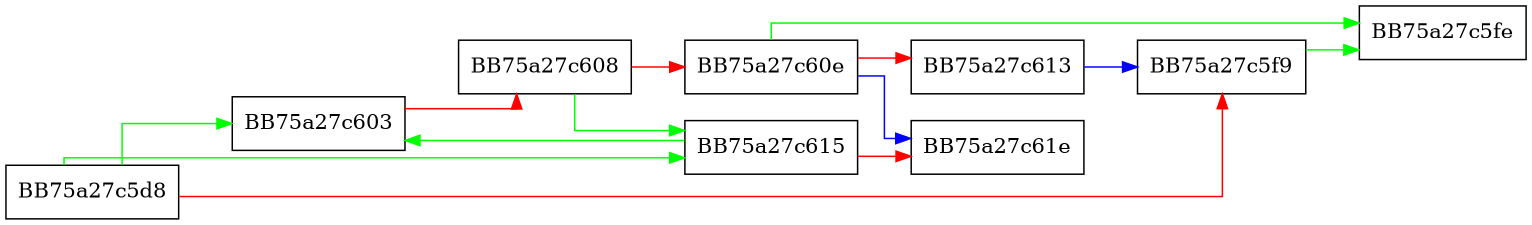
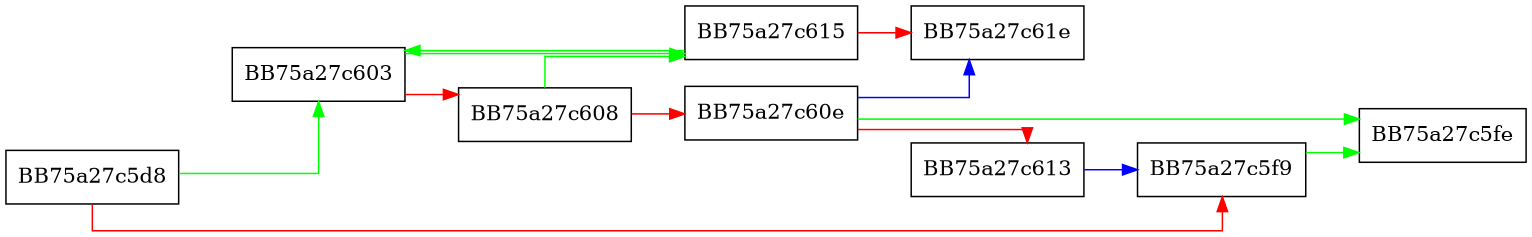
edge "BB75a27c5d8" -> "BB75a27c615": now "BB75a27c603" -> "BB75a27c615"
